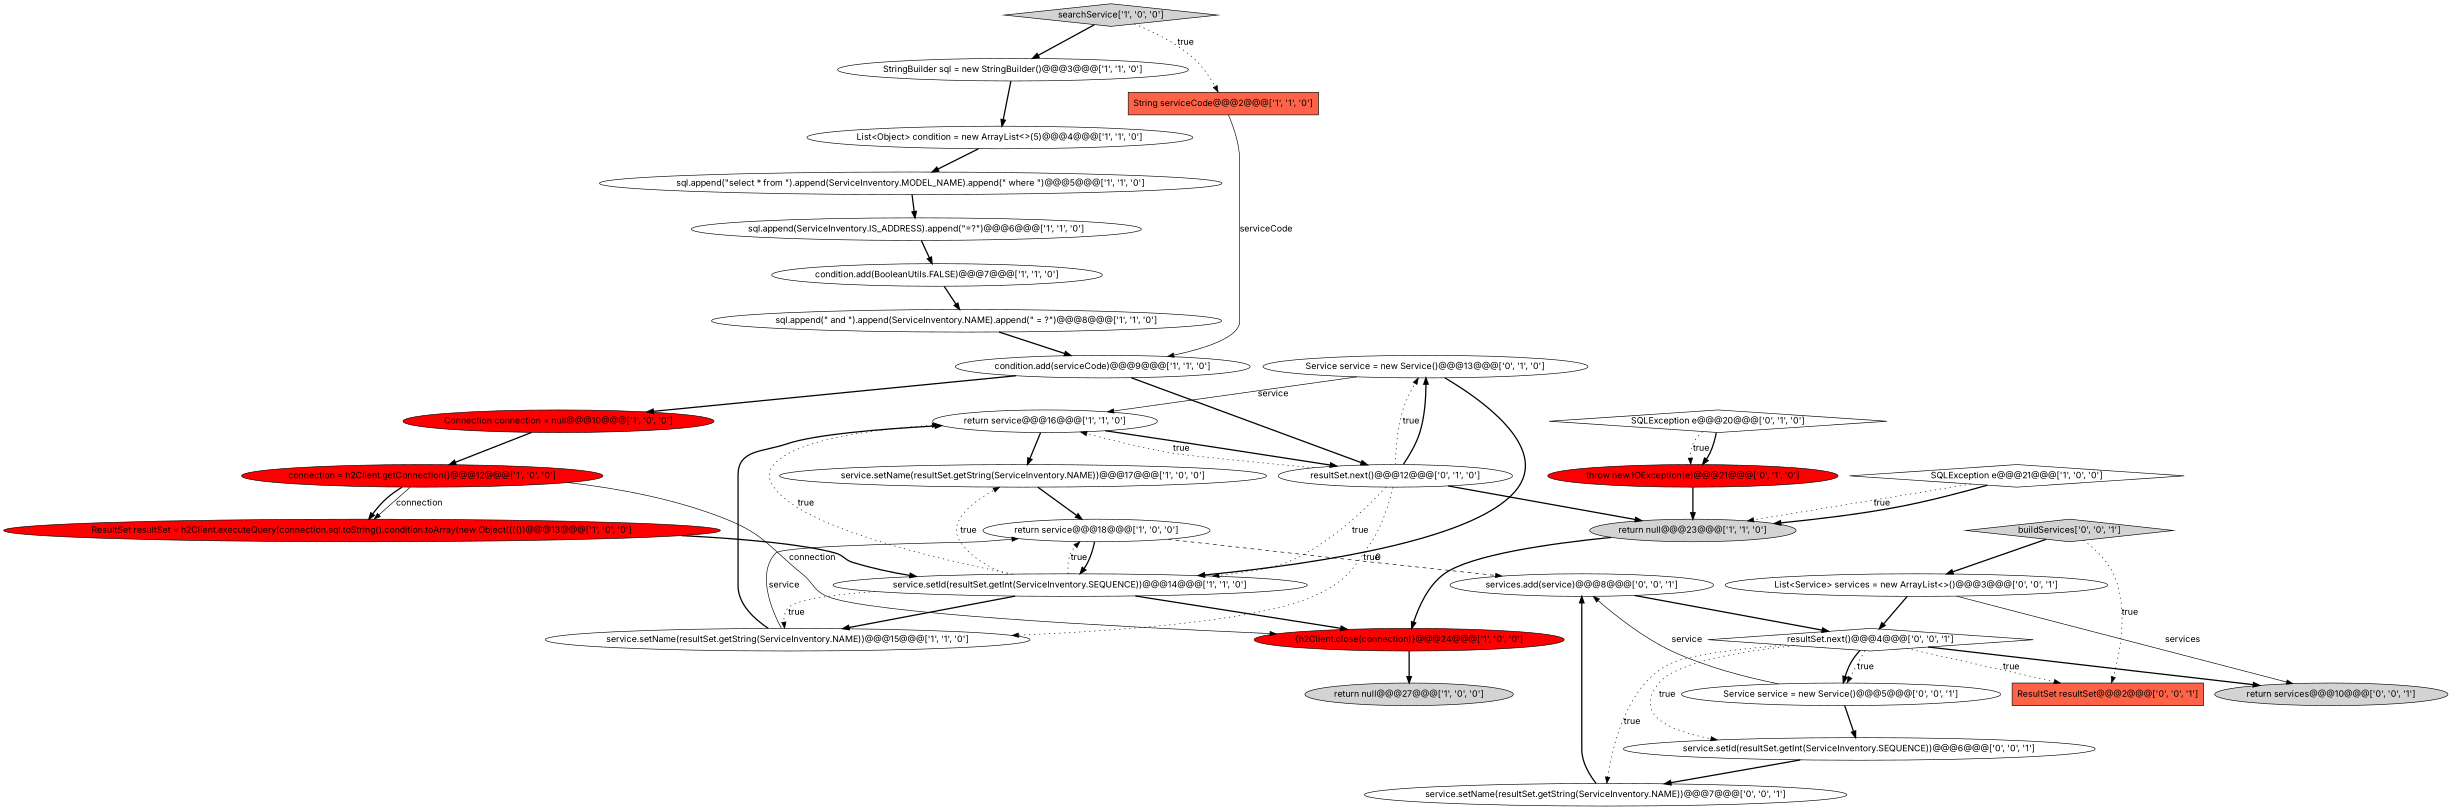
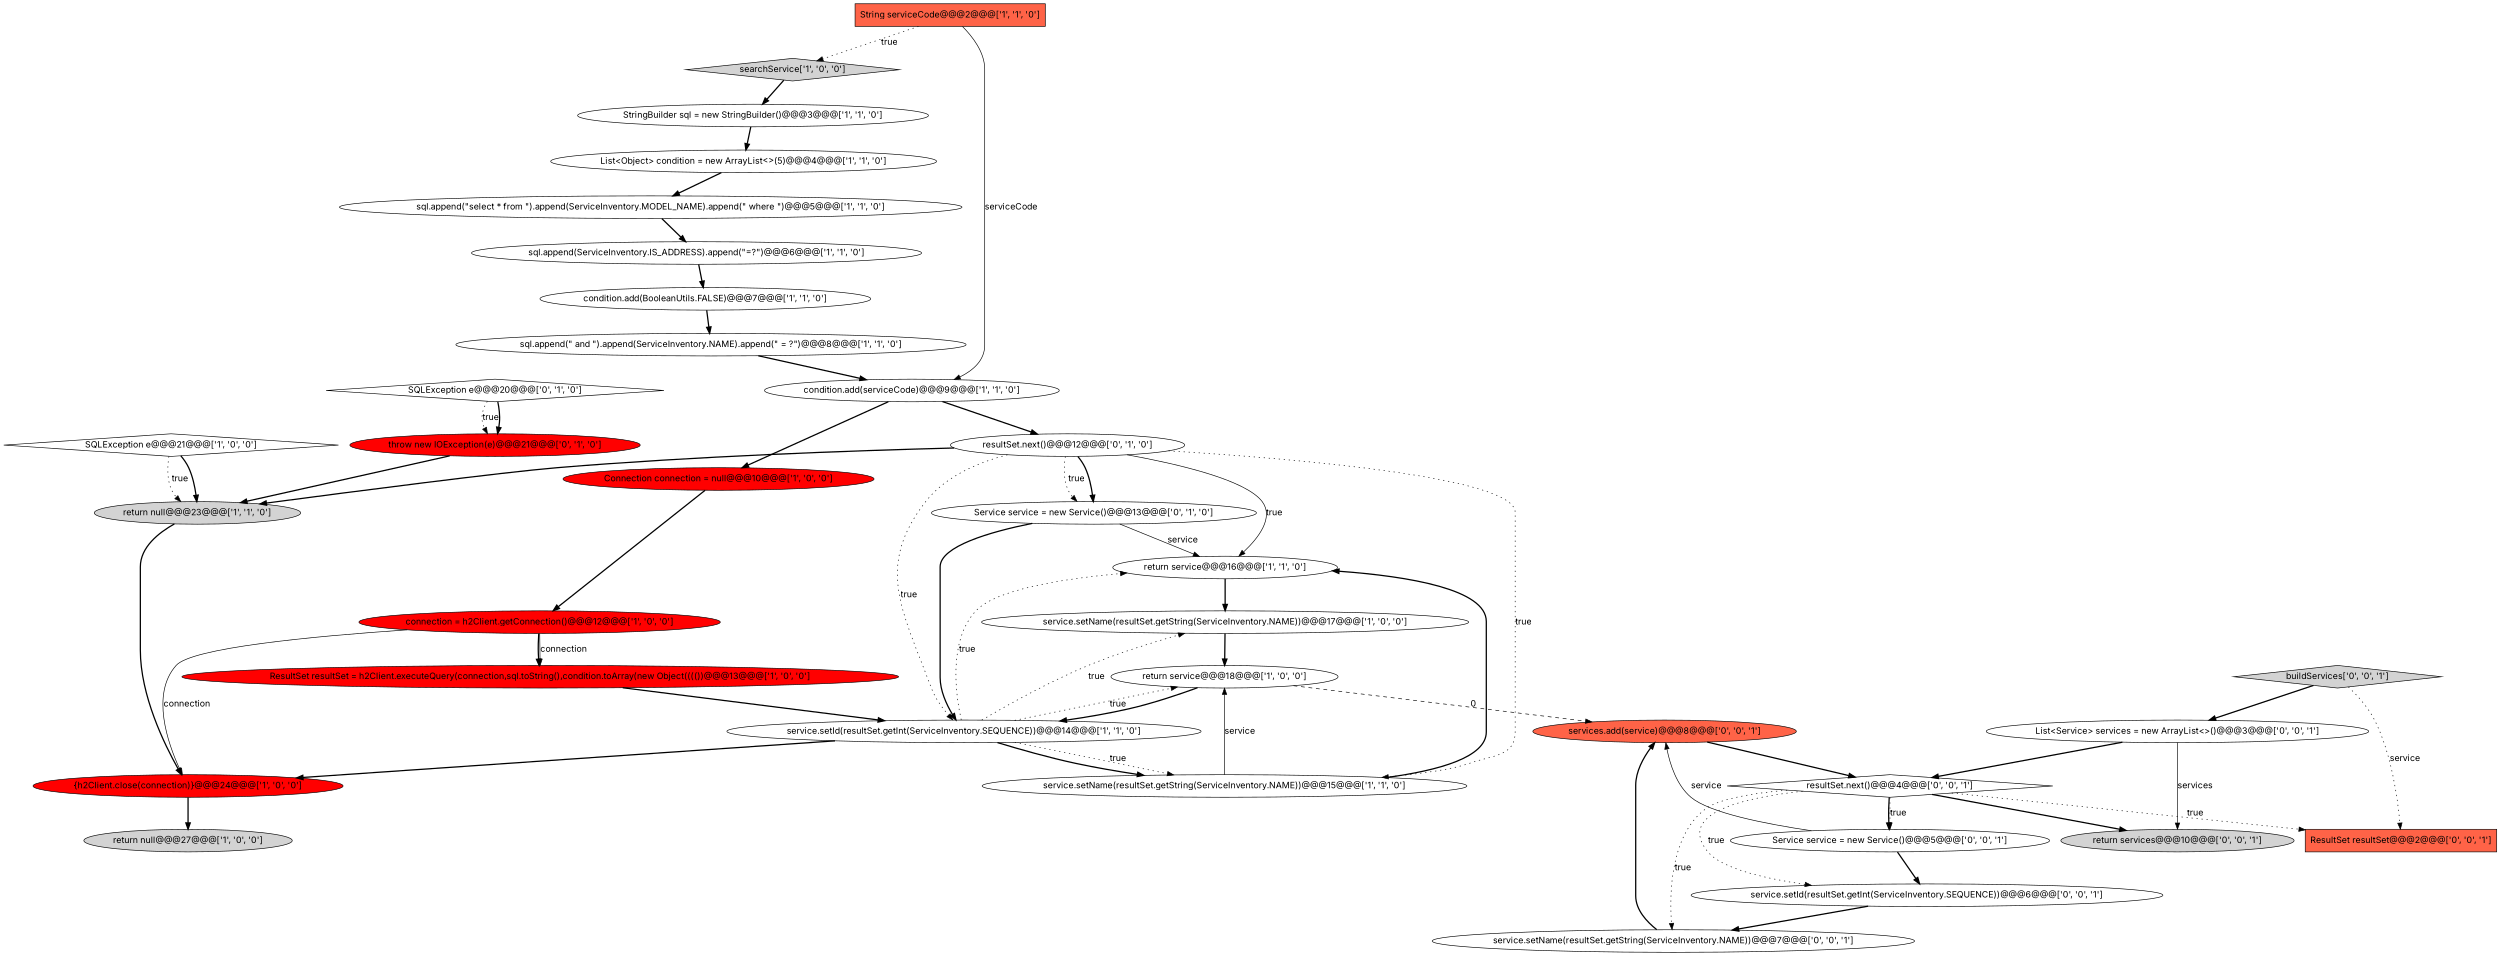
edge "searchService['1', '0', '0']" -> "String serviceCode@@@2@@@['1', '1', '0']": reversed
edge "return service@@@16@@@['1', '1', '0']" -> "resultSet.next()@@@12@@@['0', '1', '0']": removed
edge "resultSet.next()@@@12@@@['0', '1', '0']" -> "return service@@@16@@@['1', '1', '0']": style dotted -> solid
node "services.add(service)@@@8@@@['0', '0', '1']": fillcolor white -> tomato
edge "buildServices['0', '0', '1']" -> "ResultSet resultSet@@@2@@@['0', '0', '1']": label "true" -> "service"
